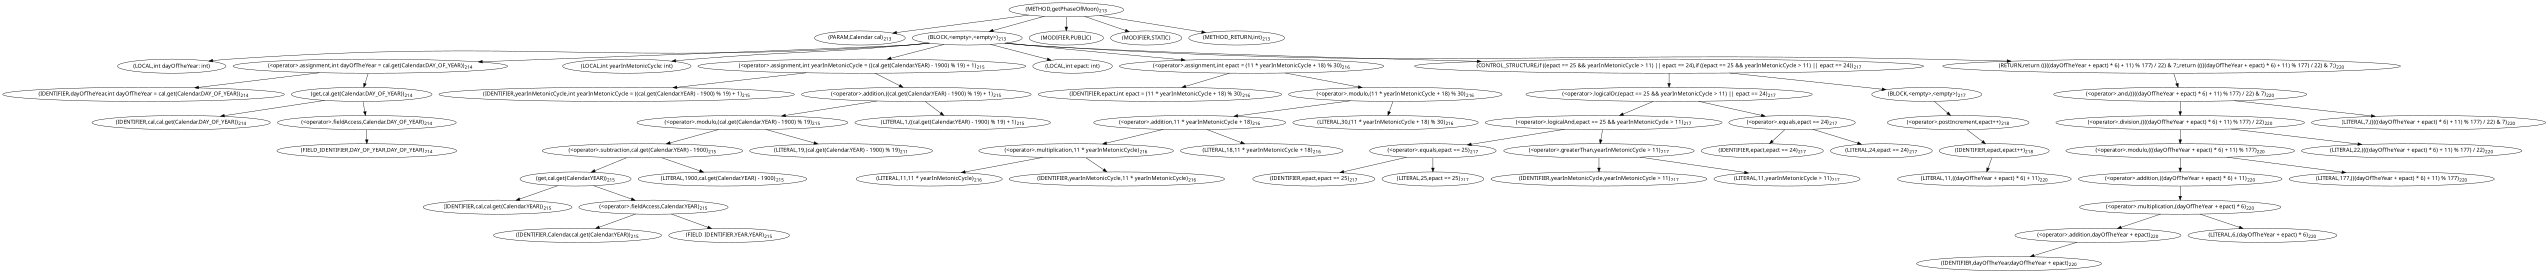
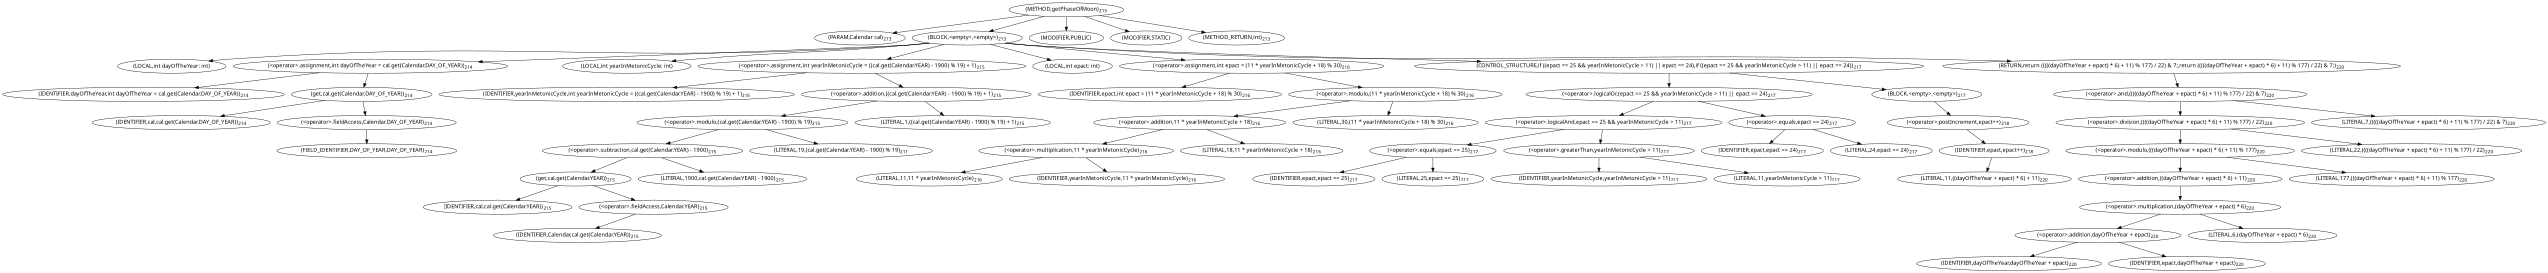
node "(FIELD_IDENTIFIER,YEAR,YEAR)": removed
node "(IDENTIFIER,epact,dayOfTheYear + epact)": added
